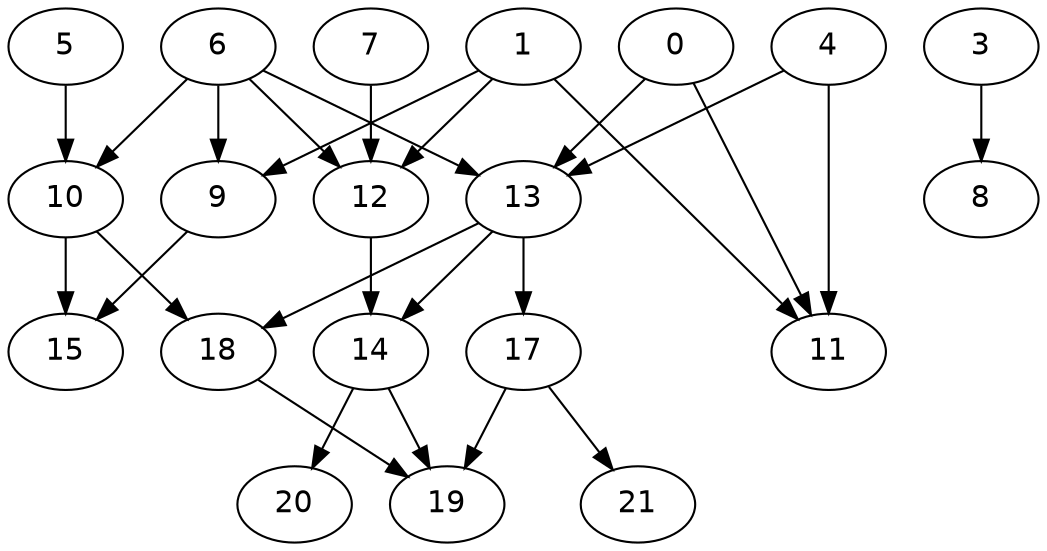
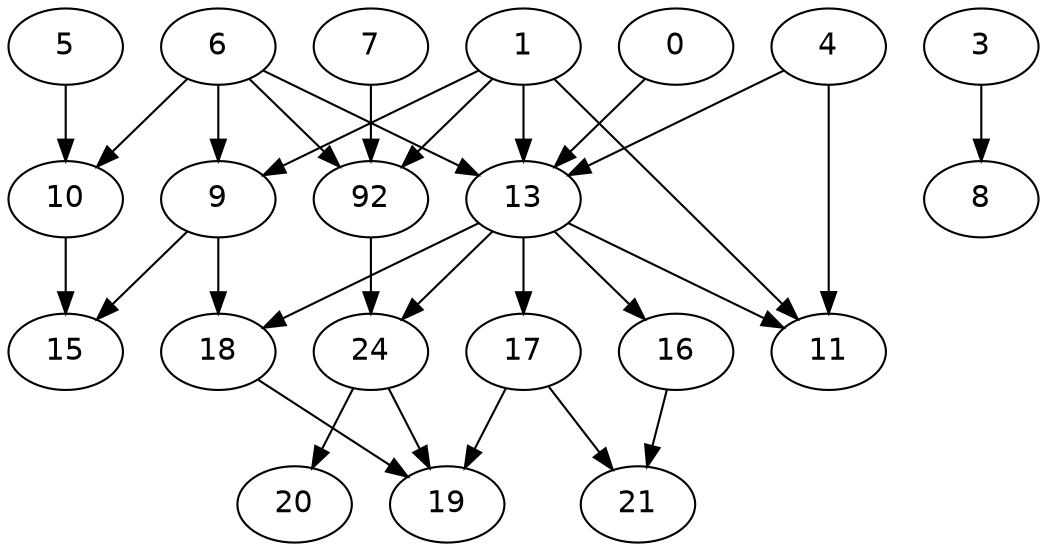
edge "1" -> "13": added
edge "0" -> "11": now "13" -> "11"
node "12": label "12" -> "92"
edge "10" -> "18": now "9" -> "18"
node "14": label "14" -> "24"
node "16": added
